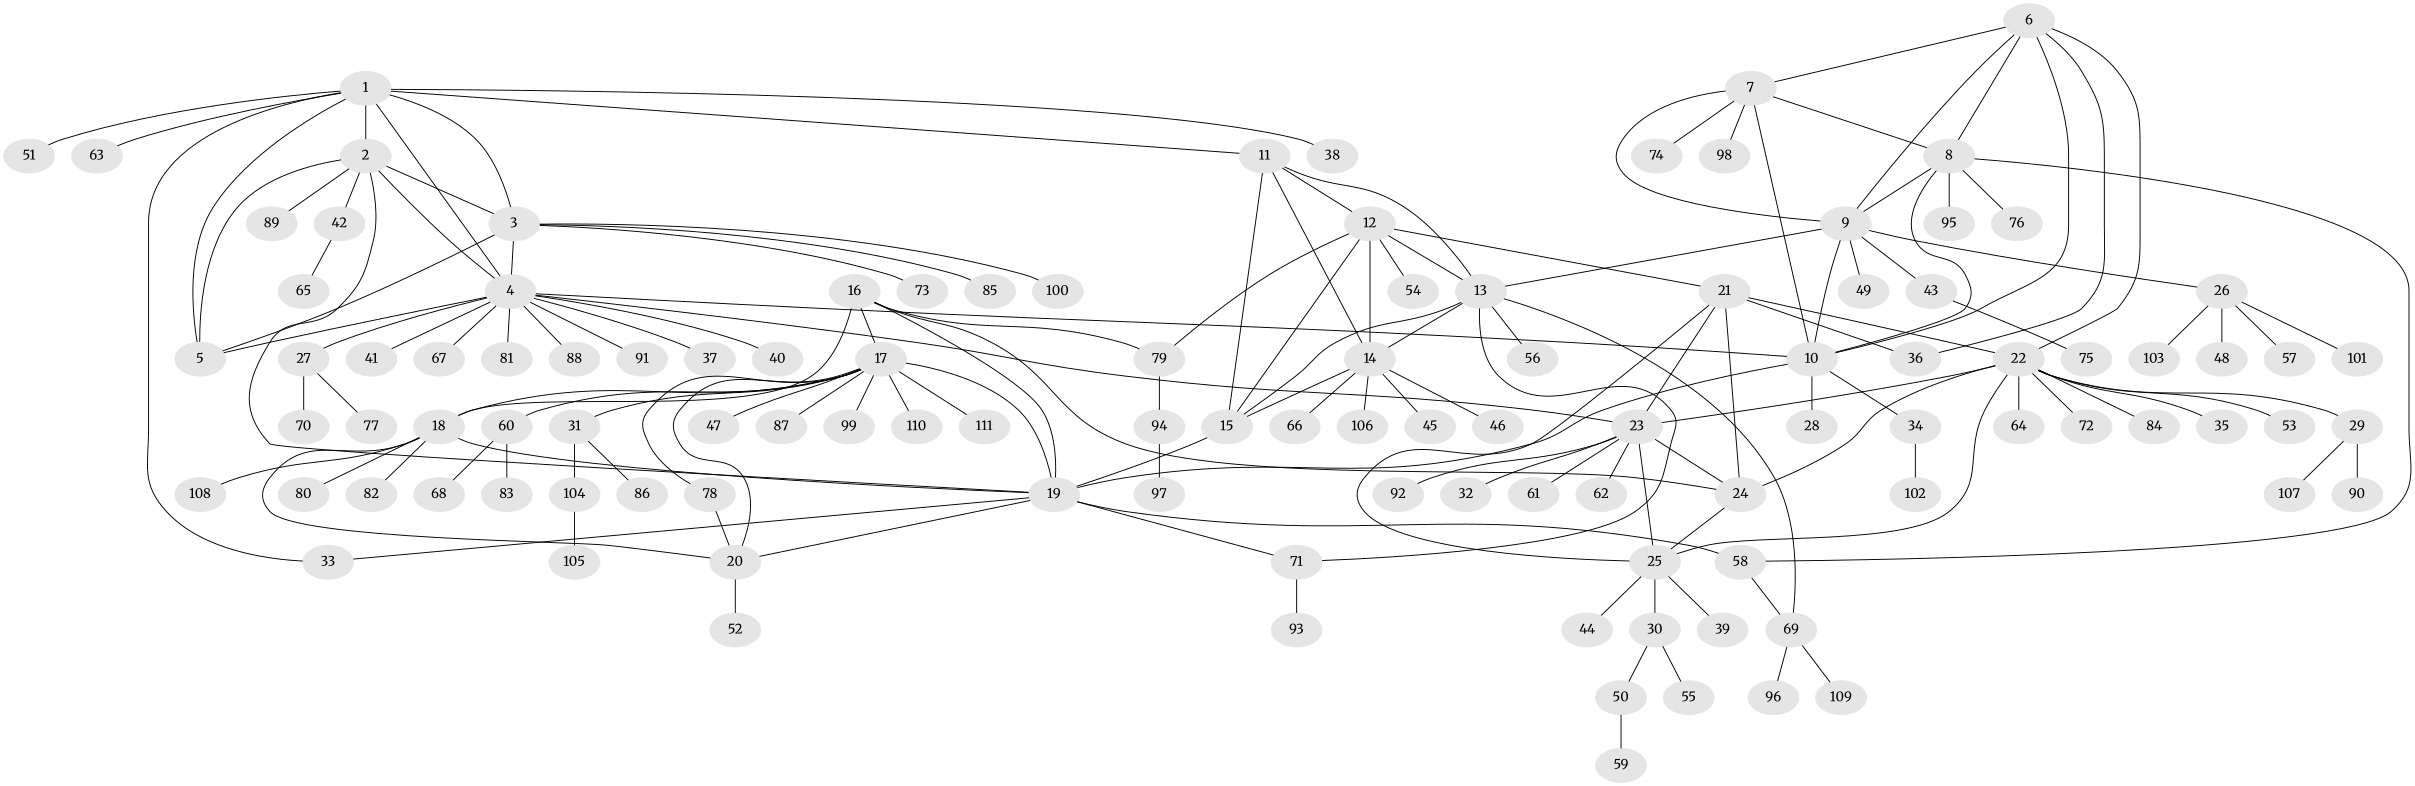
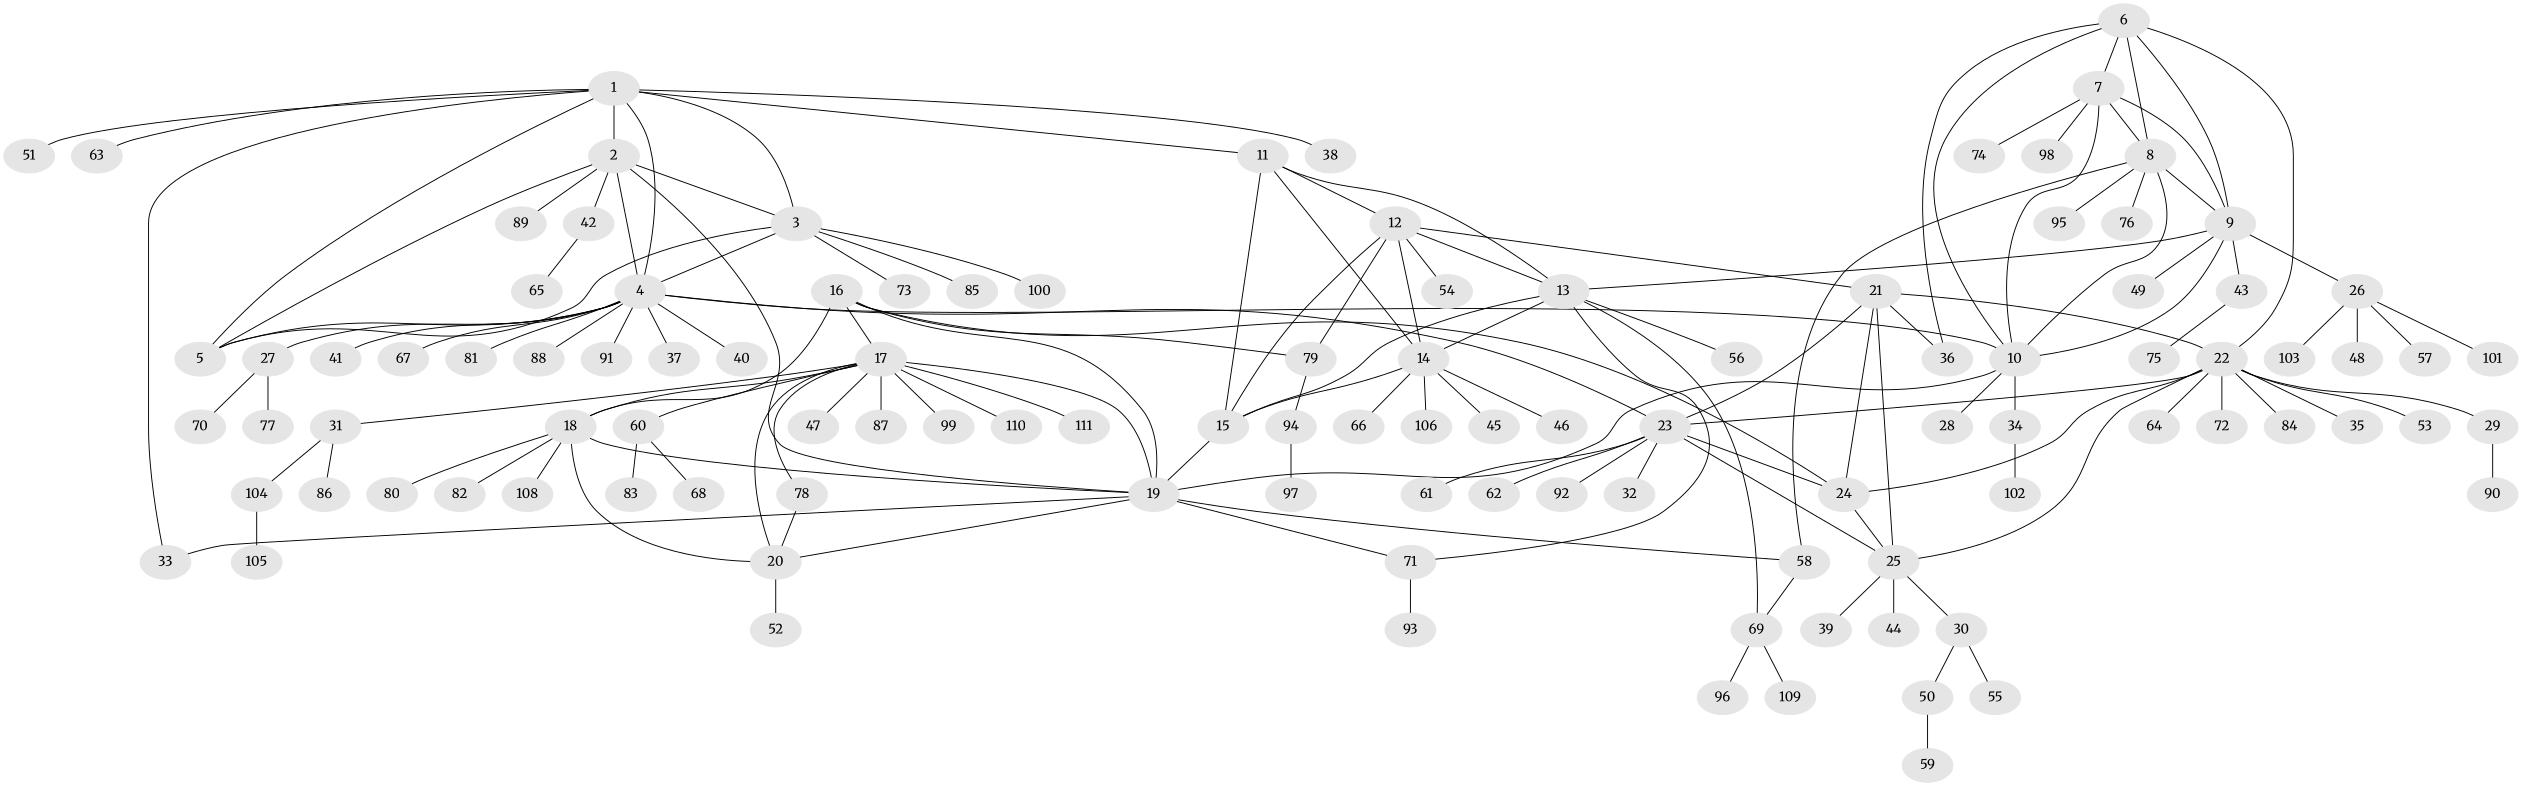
node "107": removed
